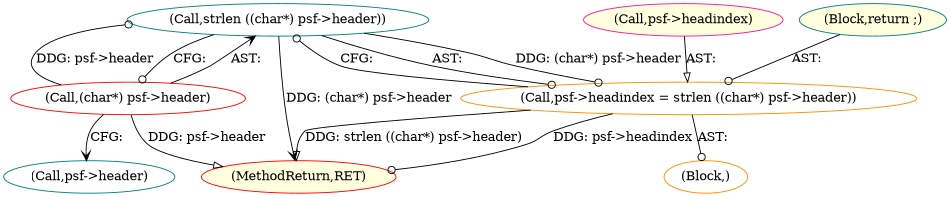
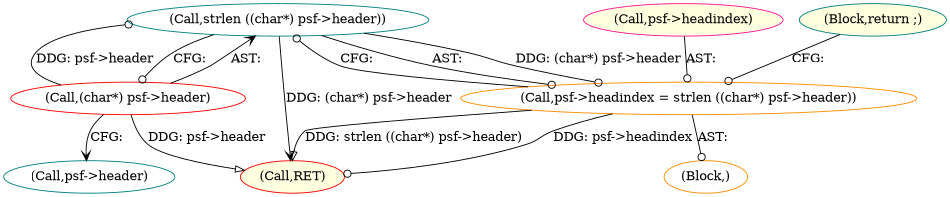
edge "(Call,psf->headindex)" -> "(Call,psf->headindex = strlen ((char*) psf->header))": arrowhead onormal -> odot
edge "(Block,return ;)" -> "(Call,psf->headindex = strlen ((char*) psf->header))": label "AST: " -> "CFG: "
node "(MethodReturn,RET)": label "(MethodReturn,RET)" -> "(Call,RET)"
